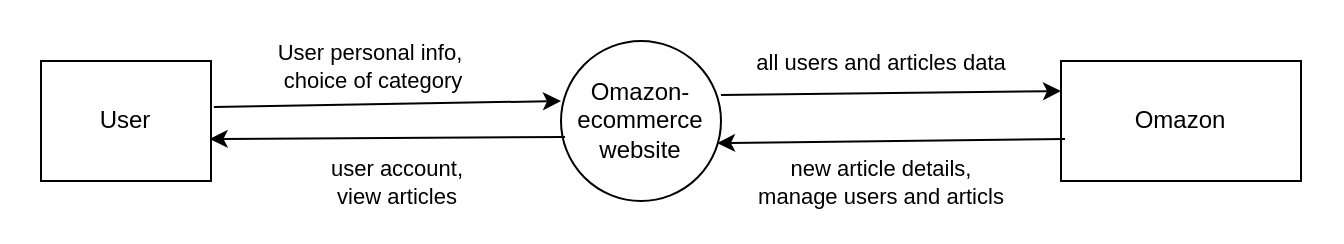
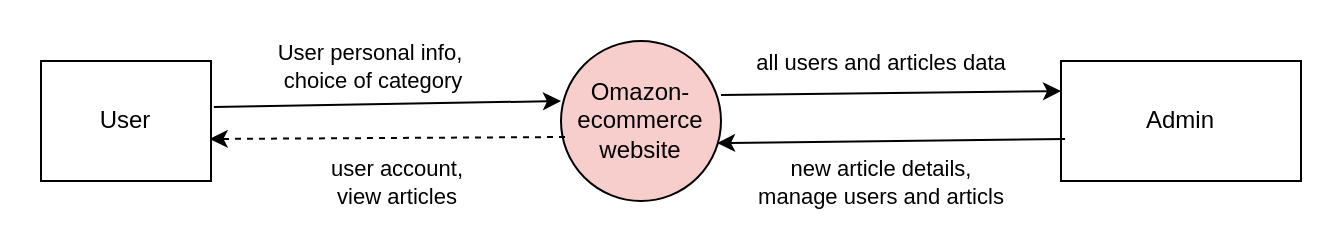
node "Omazon- ecommerce website": fillcolor #ffffff -> #f8cecc
node "Omazon": label "Omazon" -> "Admin"
edge "Omazon- ecommerce website" -> "User": style solid -> dashed
